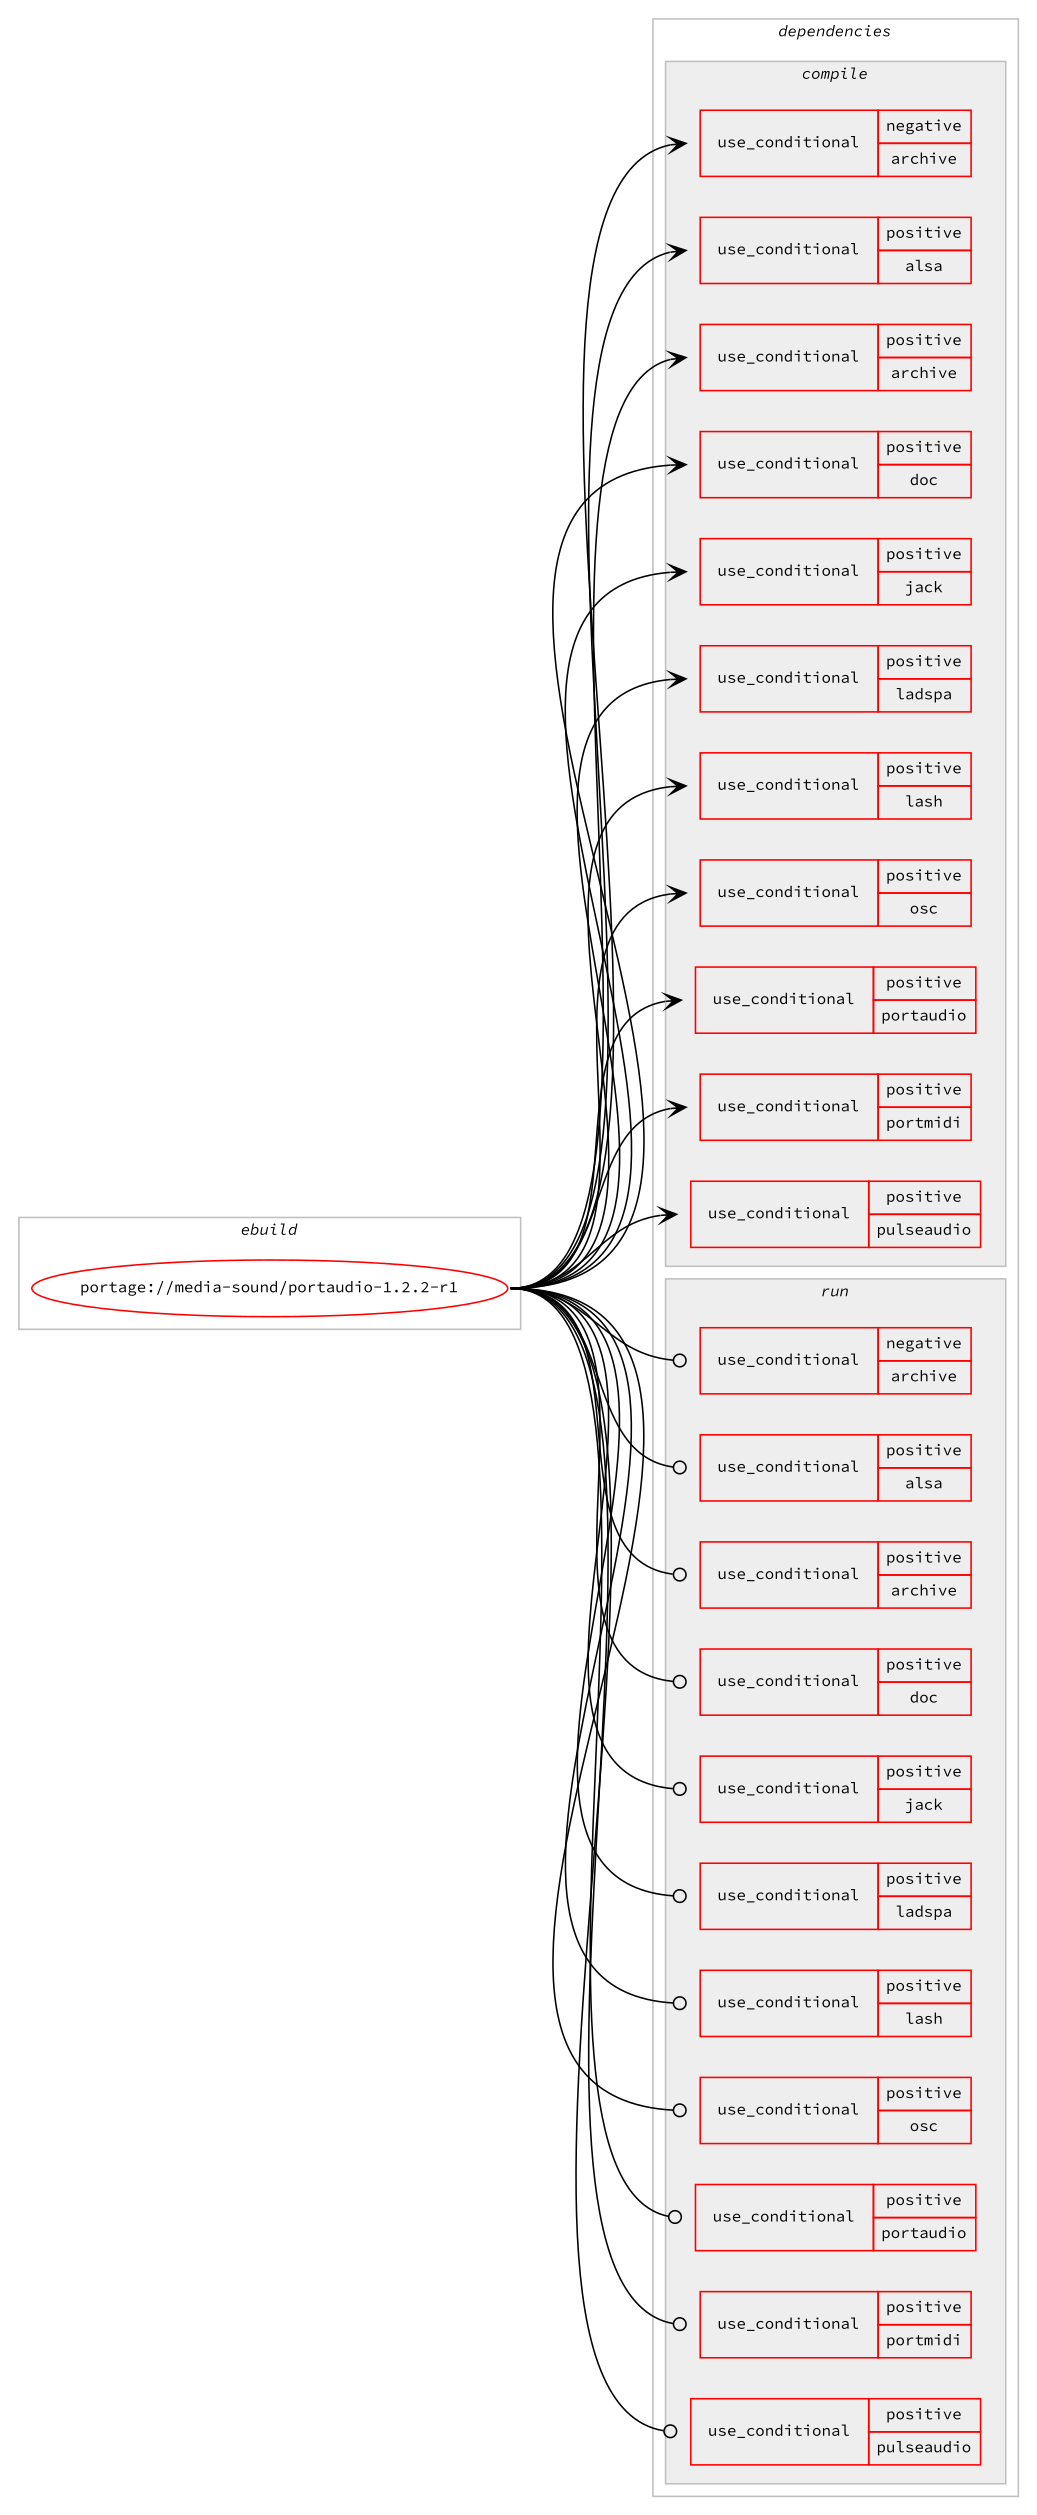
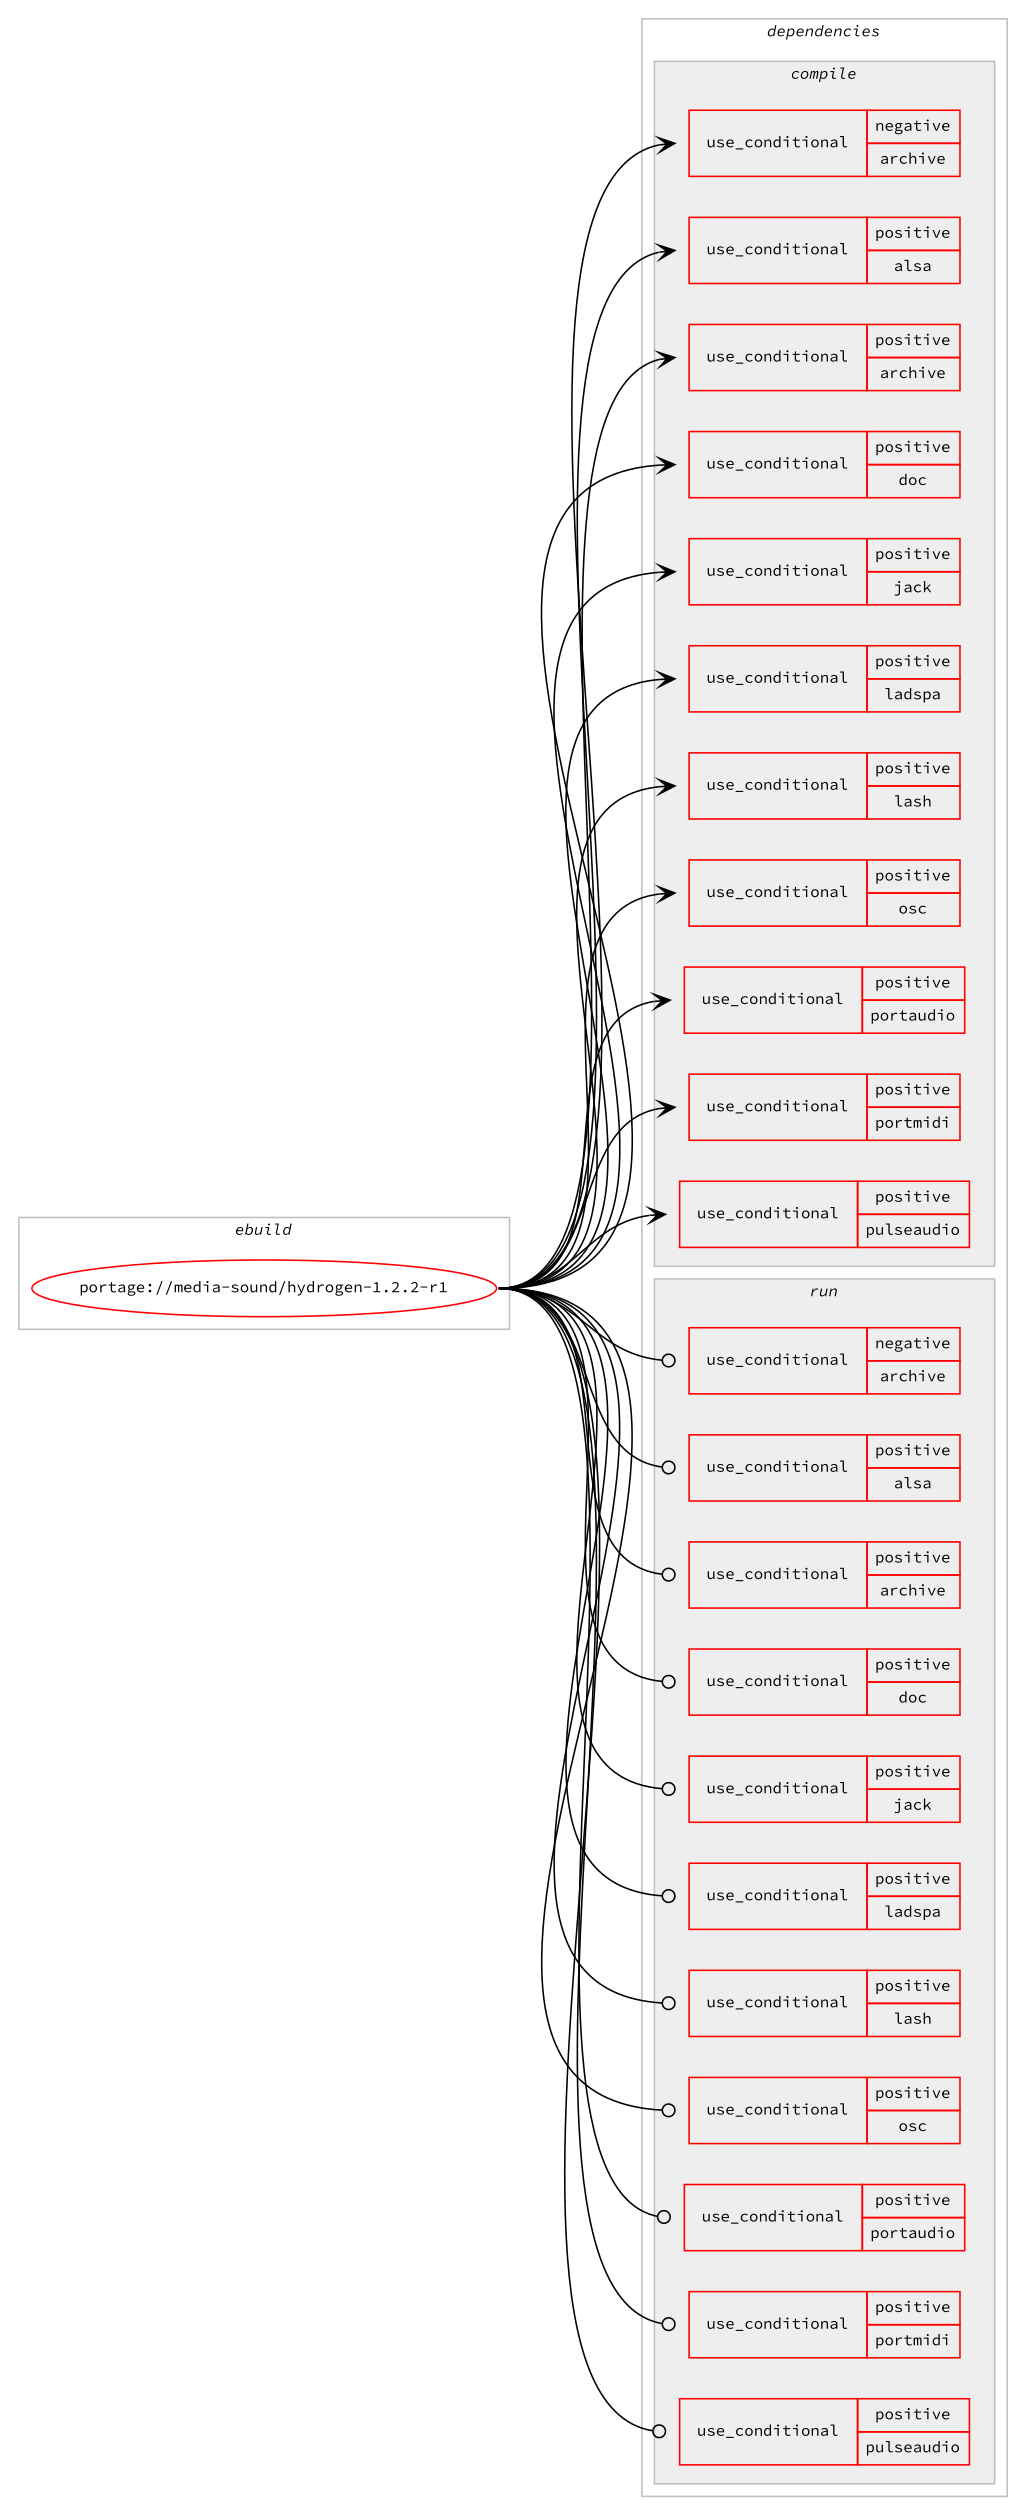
node "portage://media-sound/portaudio-1.2.2-r1": label "portage://media-sound/portaudio-1.2.2-r1" -> "portage://media-sound/hydrogen-1.2.2-r1"
